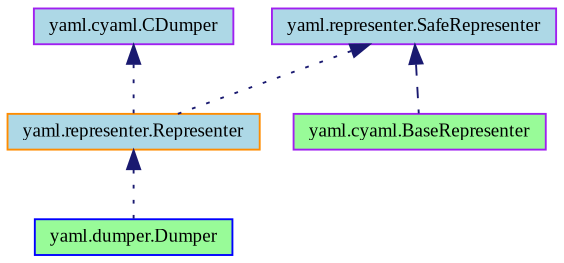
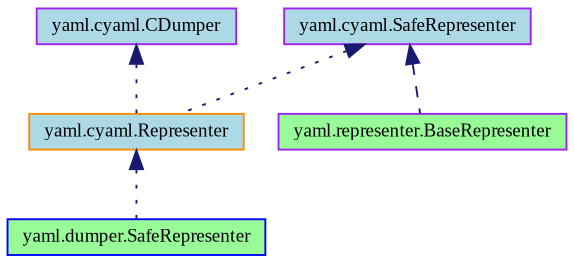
node "yaml.representer.SafeRepresenter": label "yaml.representer.SafeRepresenter" -> "yaml.cyaml.SafeRepresenter"
node "yaml.representer.Representer": label "yaml.representer.Representer" -> "yaml.cyaml.Representer"
node "yaml.cyaml.BaseRepresenter": label "yaml.cyaml.BaseRepresenter" -> "yaml.representer.BaseRepresenter"
node "yaml.dumper.Dumper": label "yaml.dumper.Dumper" -> "yaml.dumper.SafeRepresenter"
